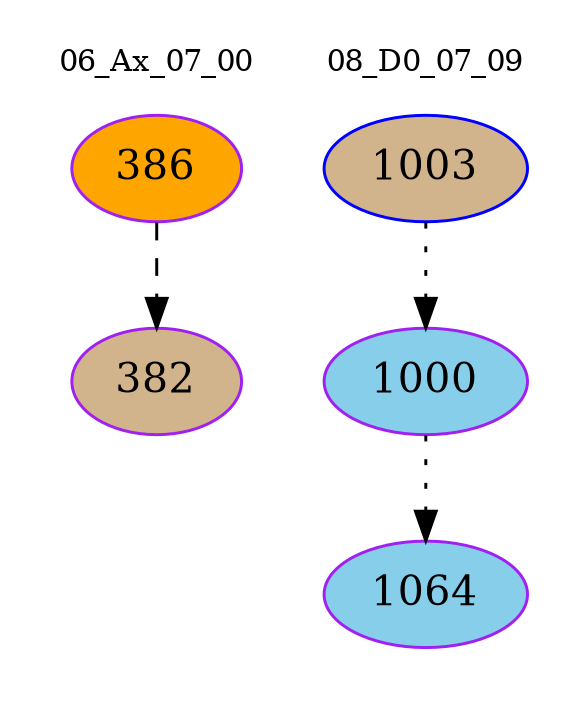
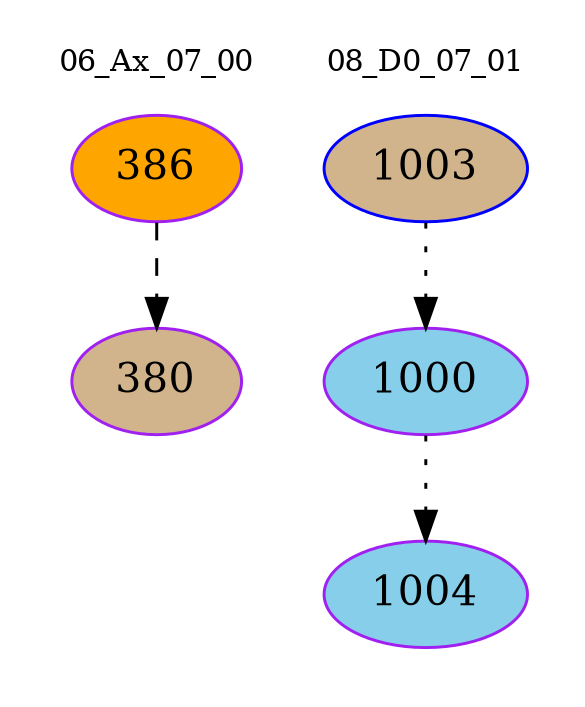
cluster "08_D0_07_09": label "08_D0_07_09" -> "08_D0_07_01"
node "382": label "382" -> "380"
node "1064": label "1064" -> "1004"
